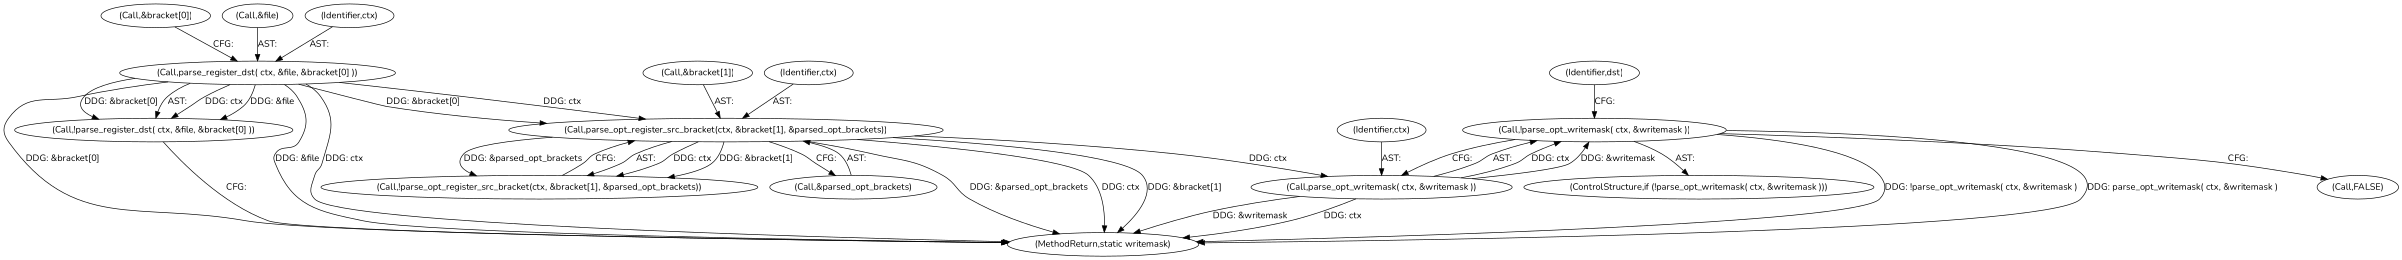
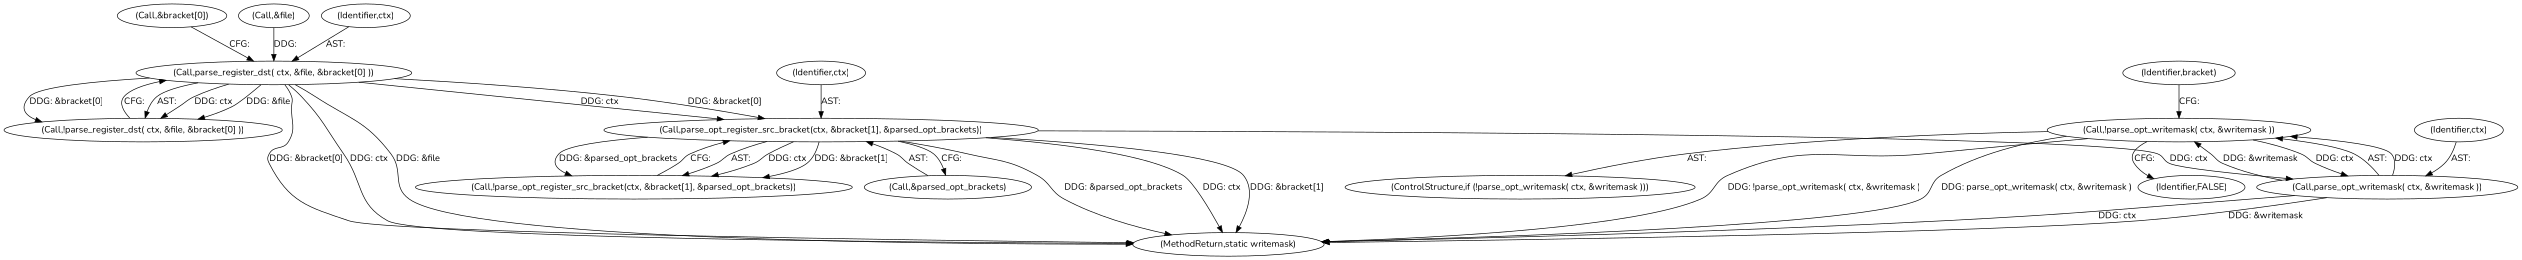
edge "(Call,&file)" -> "(Call,parse_register_dst( ctx, &file, &bracket[0] ))": label "AST: " -> "DDG: "
node "(Call,&bracket[1])": removed
node "(Identifier,dst)": label "(Identifier,dst)" -> "(Identifier,bracket)"
edge "(Call,!parse_opt_writemask( ctx, &writemask ))" -> "(Call,parse_opt_writemask( ctx, &writemask ))": label "CFG: " -> "DDG: ctx"
node "(Call,FALSE)": label "(Call,FALSE)" -> "(Identifier,FALSE)"
edge "(Call,!parse_register_dst( ctx, &file, &bracket[0] ))" -> "(MethodReturn,static writemask)": now "(Call,!parse_register_dst( ctx, &file, &bracket[0] ))" -> "(Call,parse_register_dst( ctx, &file, &bracket[0] ))"
